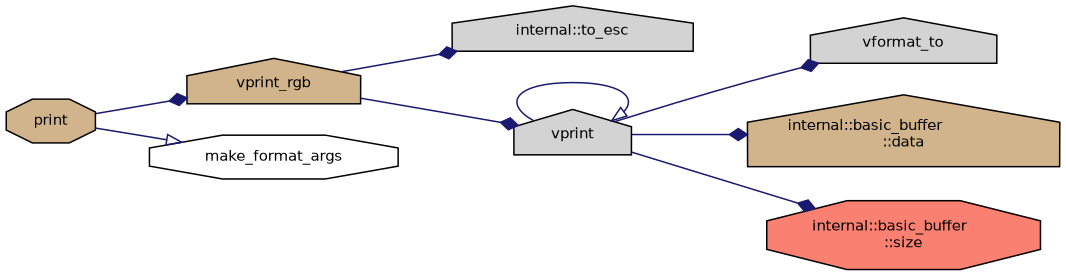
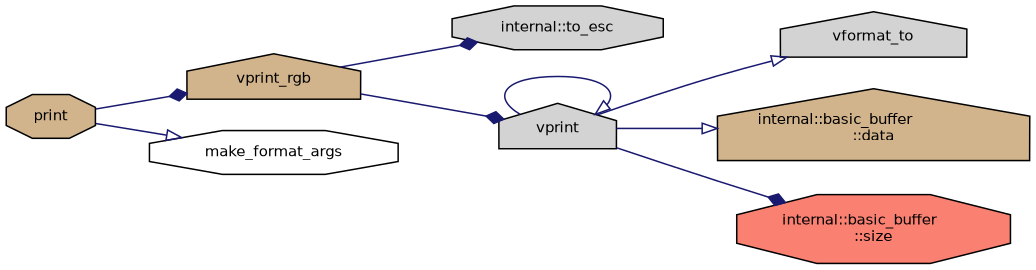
node "internal::to_esc": shape house -> octagon
edge "vprint" -> "vformat_to": arrowhead diamond -> onormal
edge "vprint" -> "internal::basic_buffer ::data": arrowhead diamond -> onormal
